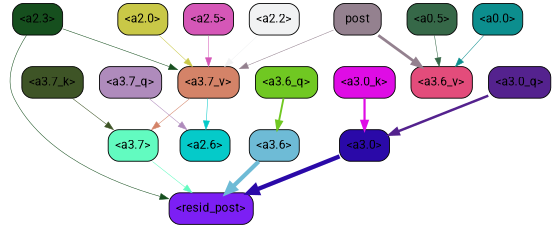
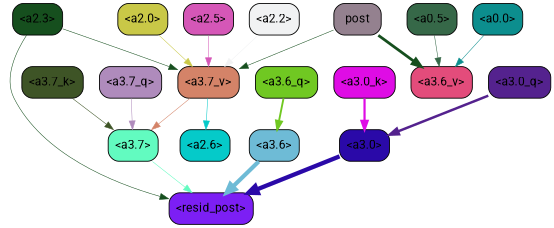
edge "post" -> "<a3.7_v>": color #94818f -> #164f1e
edge "post" -> "<a3.6_v>": color #94818f -> #164f1e
edge "<a3.7_q>" -> "<a2.6>": now "<a3.7_q>" -> "<a3.7>"
